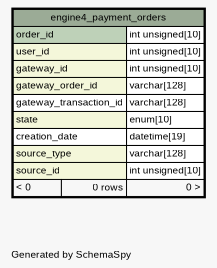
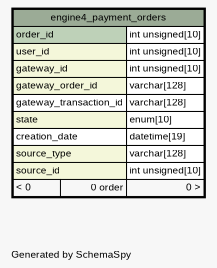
node "engine4_payment_orders": text "0 rows" -> "0 order"
